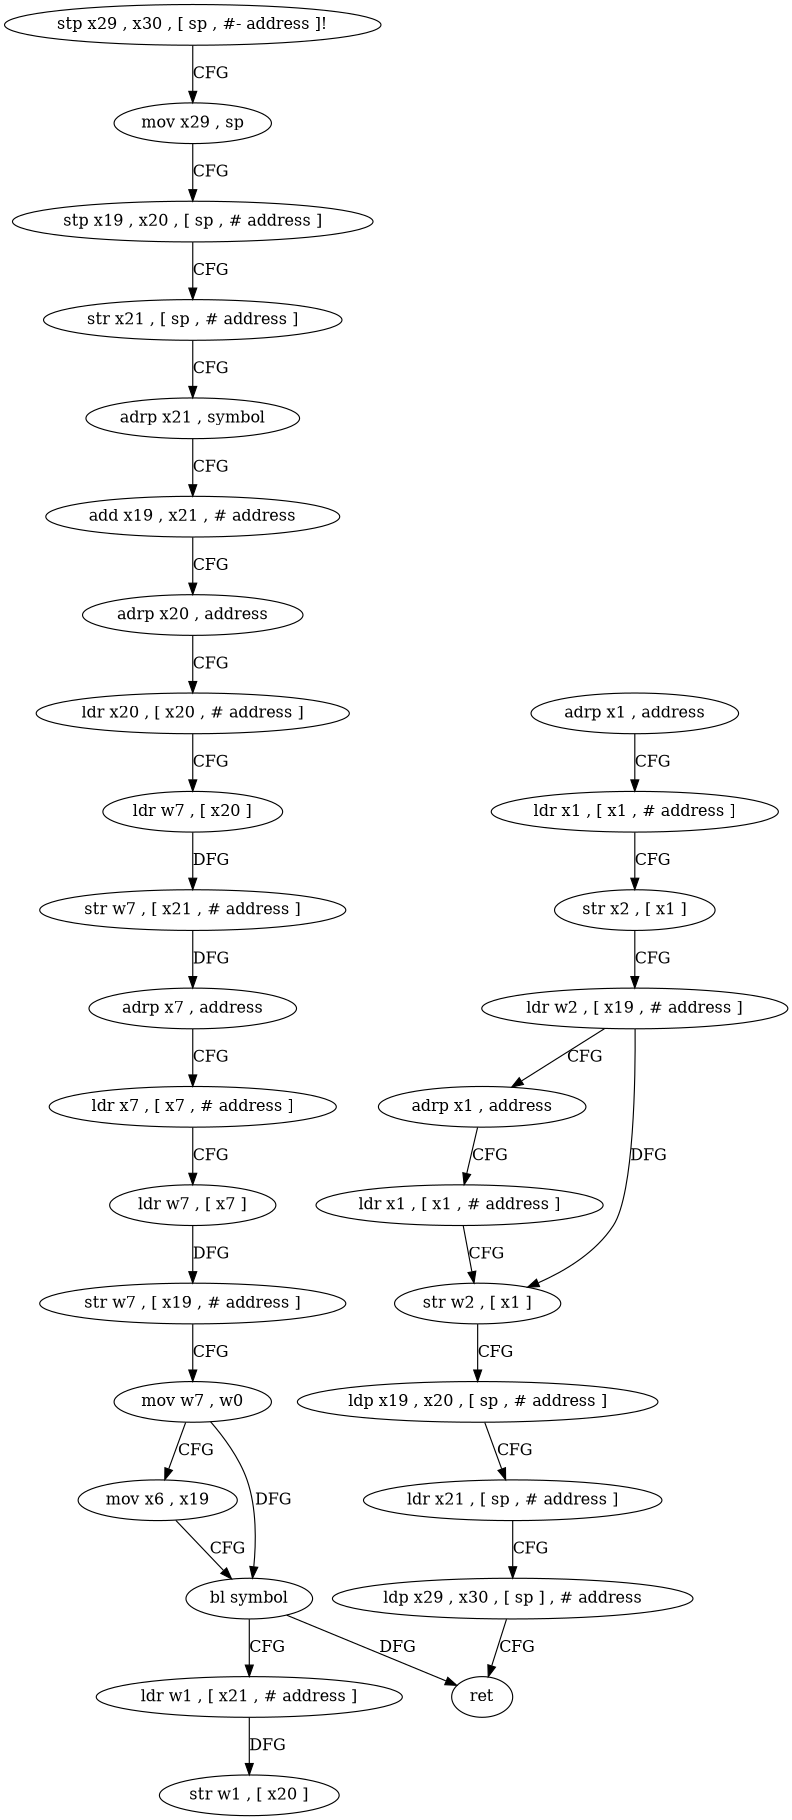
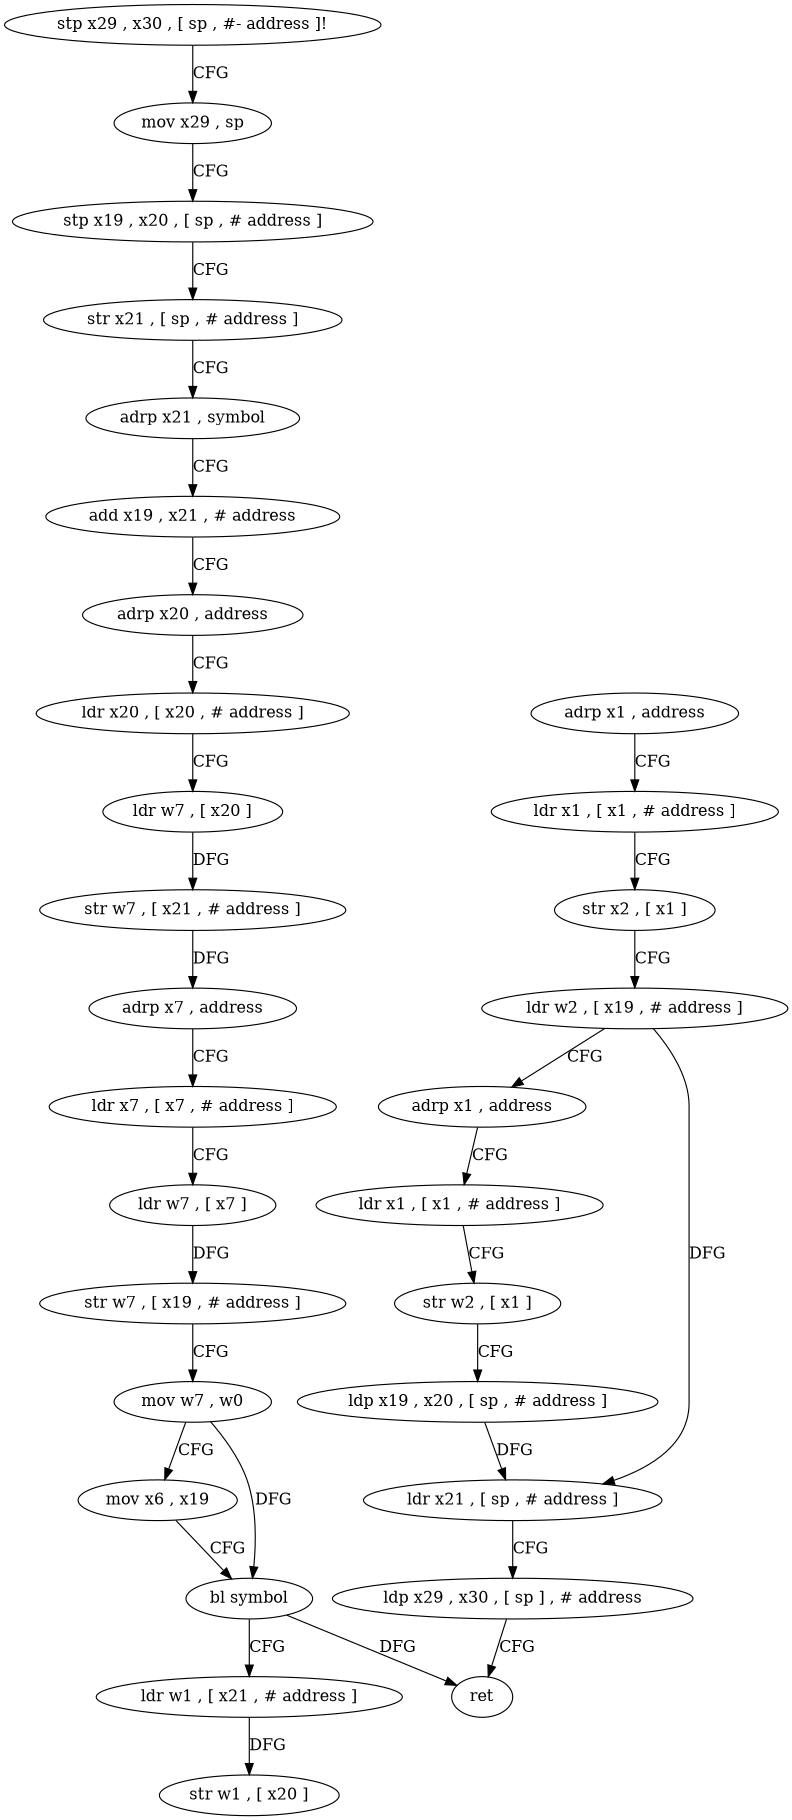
edge "ldr w2 , [ x19 , # address ]" -> "str w2 , [ x1 ]": now "ldr w2 , [ x19 , # address ]" -> "ldr x21 , [ sp , # address ]"
edge "ldp x19 , x20 , [ sp , # address ]" -> "ldr x21 , [ sp , # address ]": label "CFG" -> "DFG"
